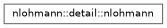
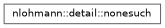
node "nlohmann::detail::nlohmann": label "nlohmann::detail::nlohmann" -> "nlohmann::detail::nonesuch"
